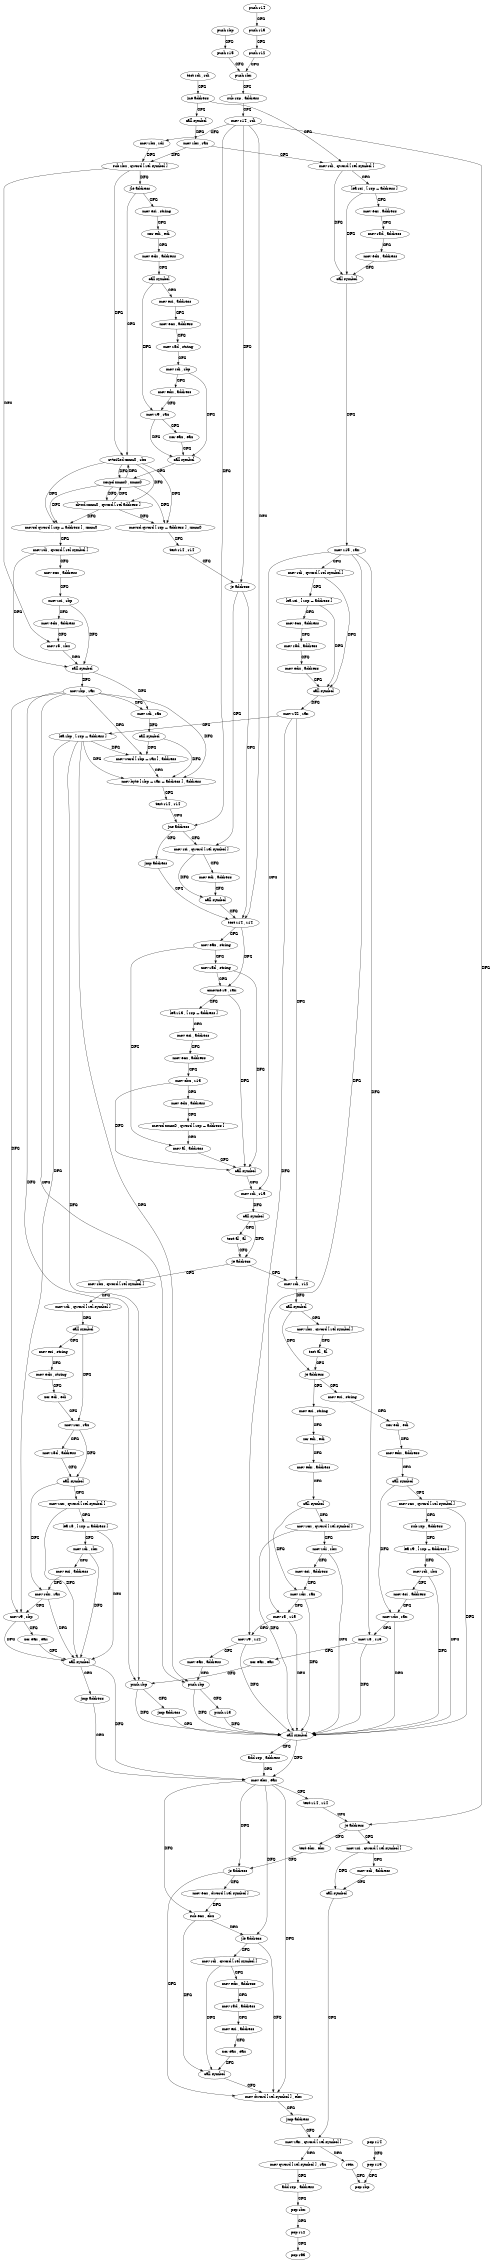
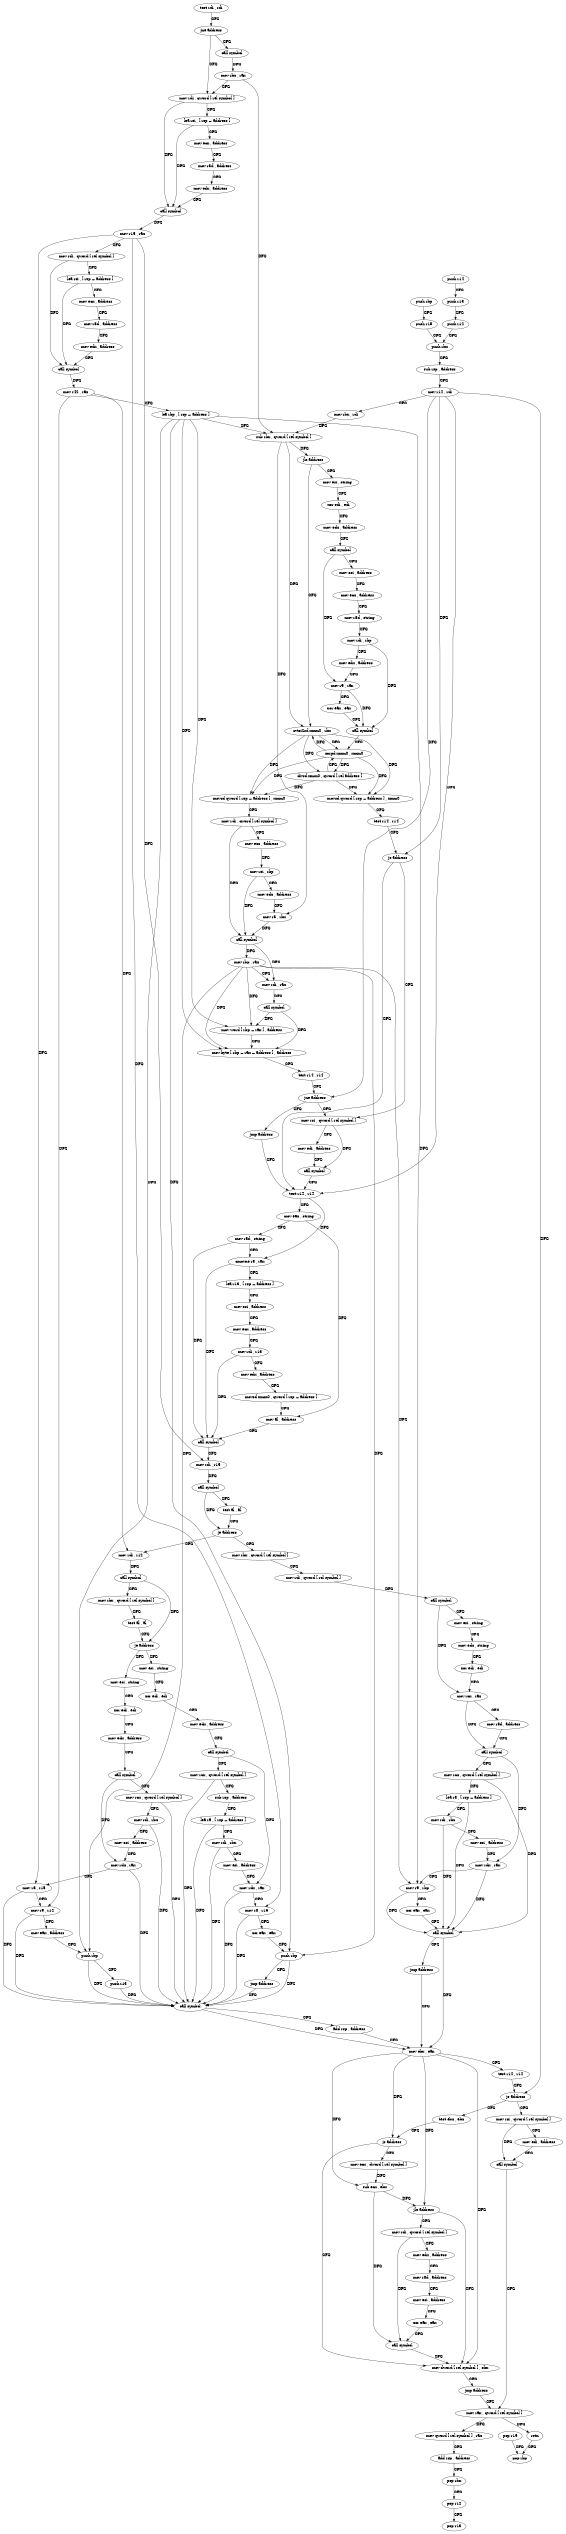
edge "lea rbp , [ rsp + address ]" -> "sub rbx , qword [ rel symbol ]": added, label "CFG"
edge "divsd xmm0 , qword [ rel address ]" -> "xorpd xmm0 , xmm0": label "DFG" -> "CFG"
node "mov ebx , r13": label "mov ebx , r13" -> "mov rdi , r13"
node "pop r14": removed
node "pop r63": label "pop r63" -> "pop r13"
